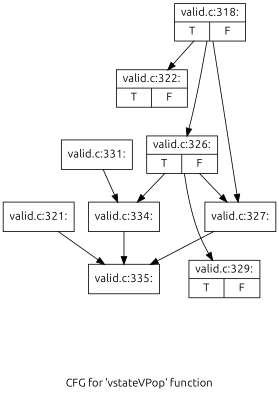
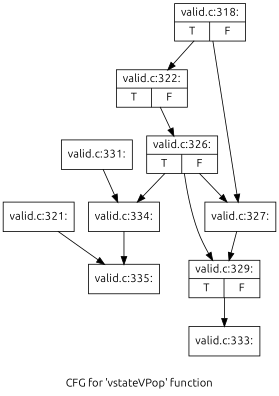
edge "valid.c:318:" -> "valid.c:326:": now "valid.c:322:" -> "valid.c:326:"
edge "valid.c:327:" -> "valid.c:335:": now "valid.c:327:" -> "valid.c:329:"
node "valid.c:333:": added
